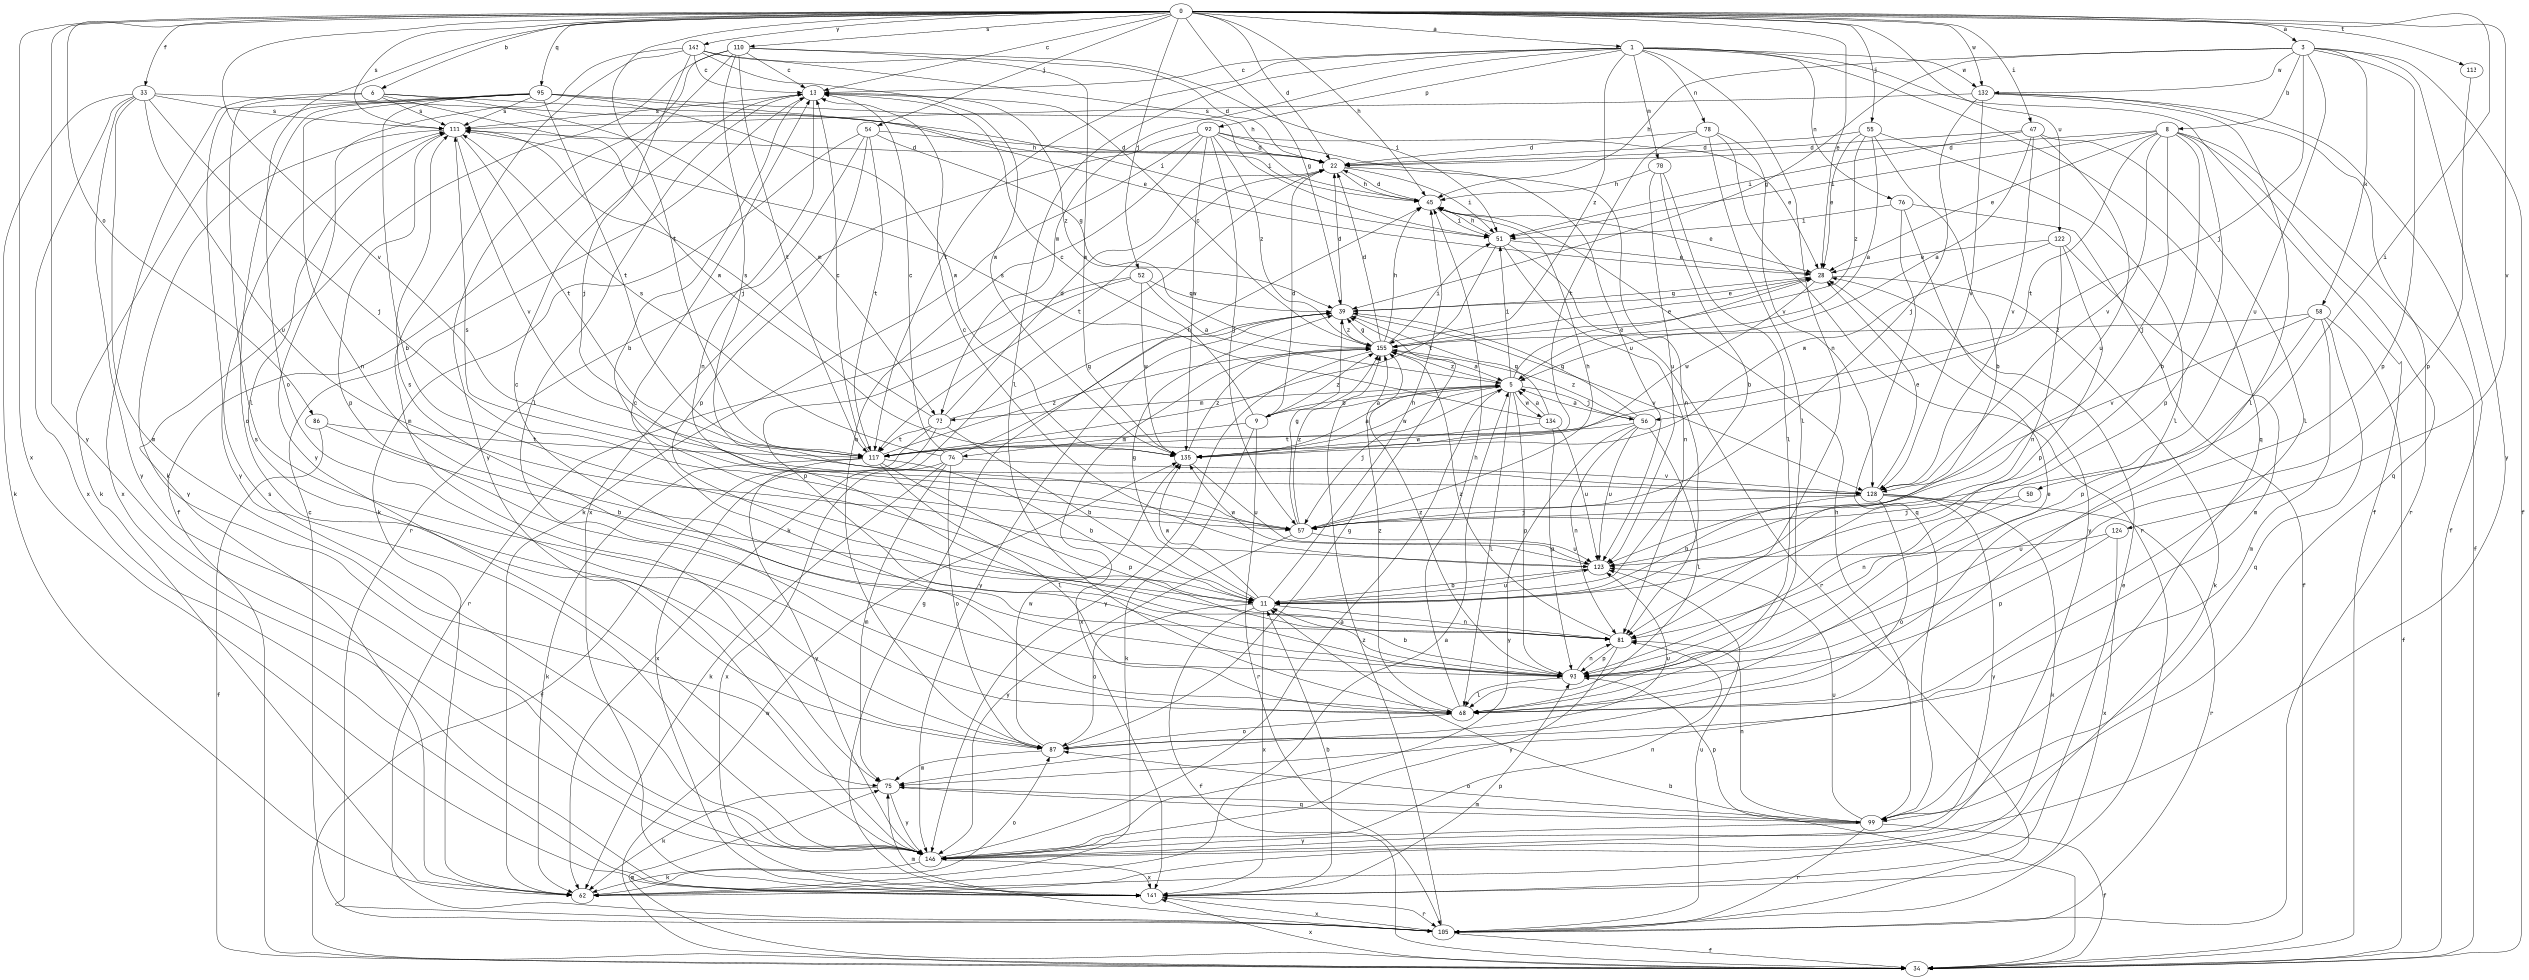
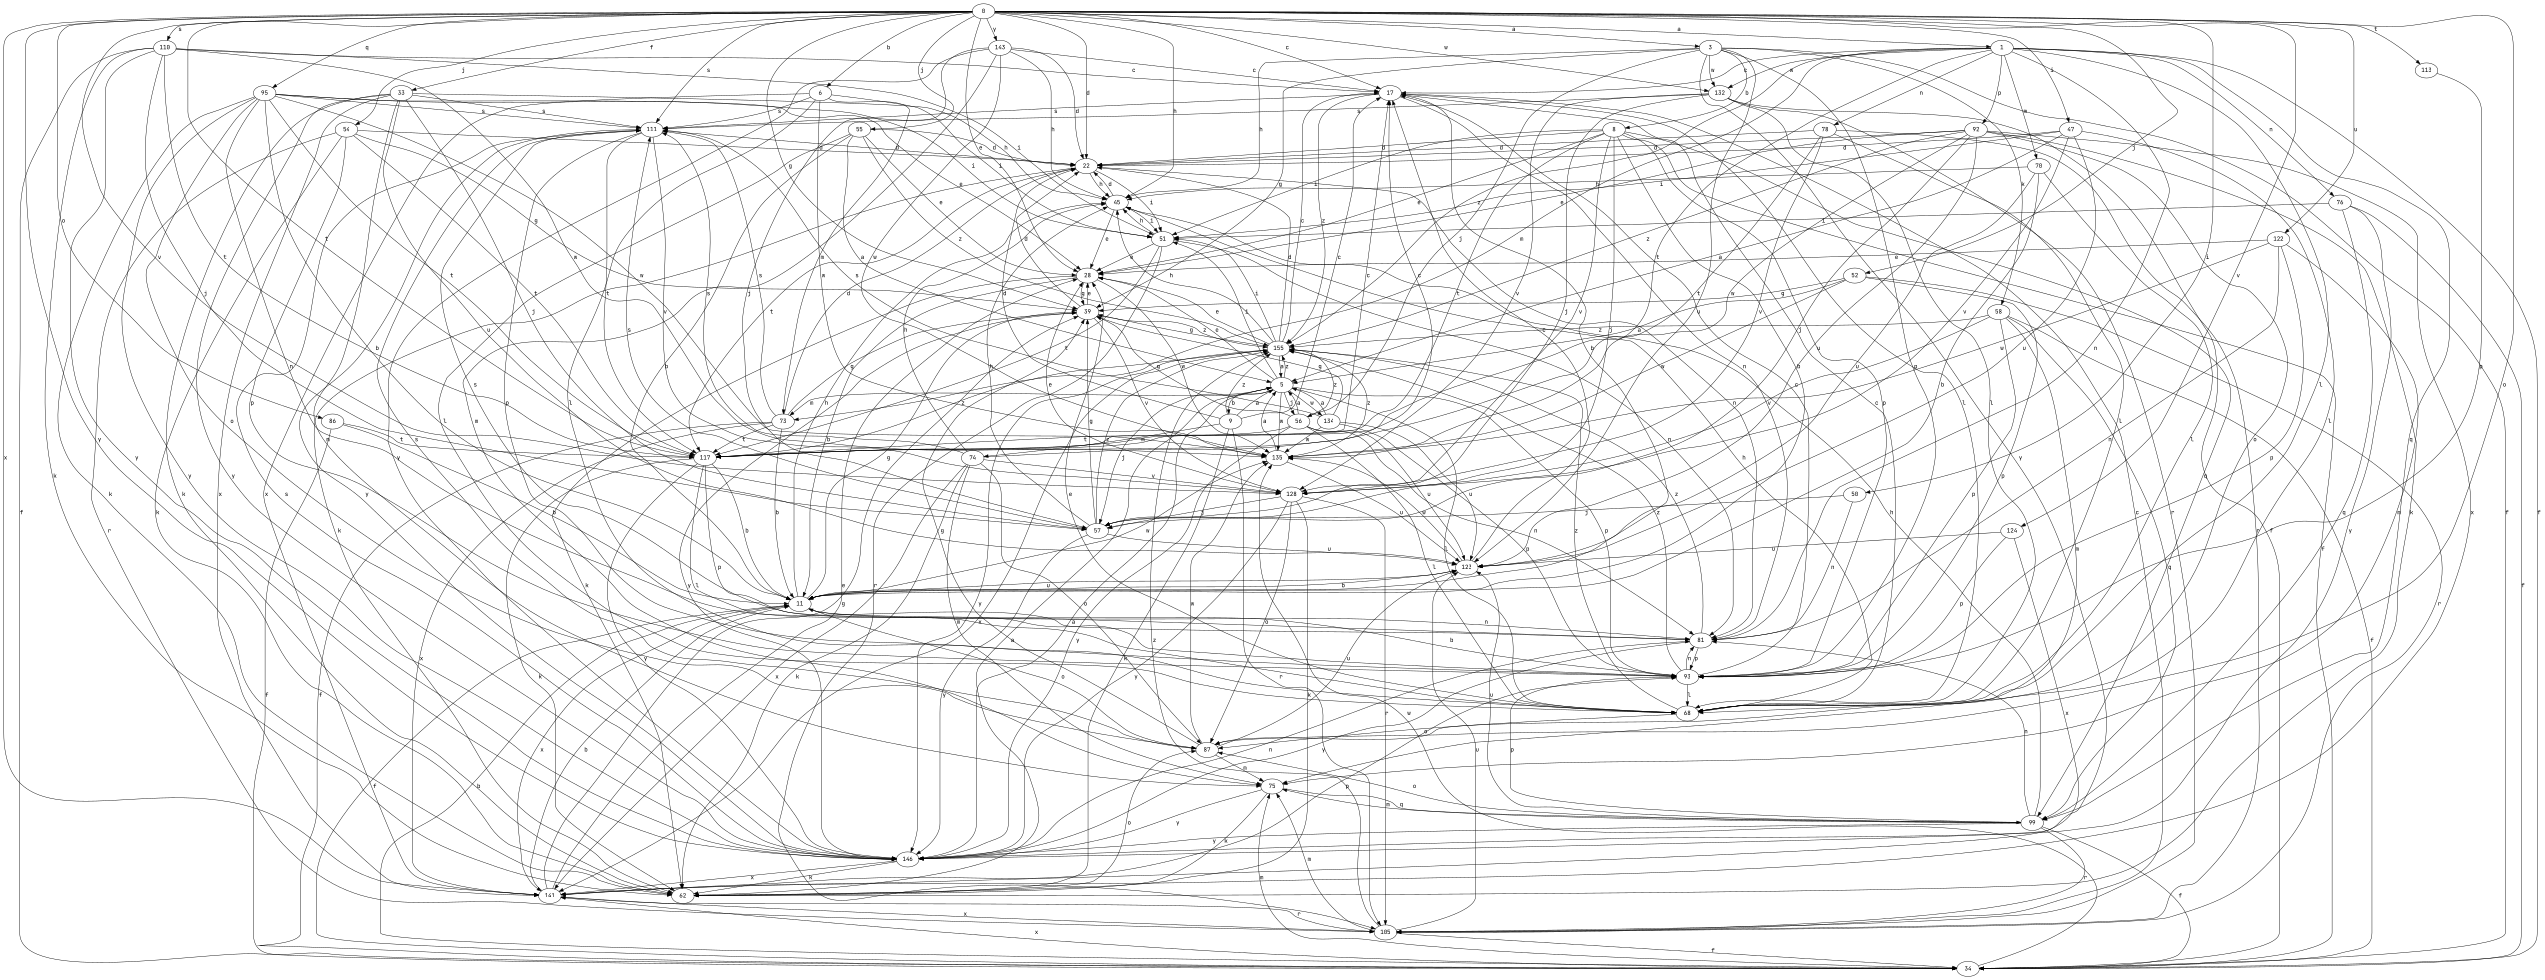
node "13": label "13" -> "17"
edge "128" -> "11": now "28" -> "11"
